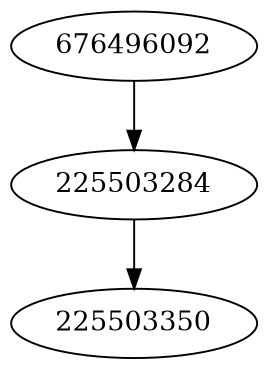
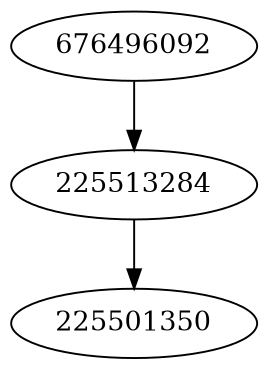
node "225503284": label "225503284" -> "225513284"
node "225503350": label "225503350" -> "225501350"
